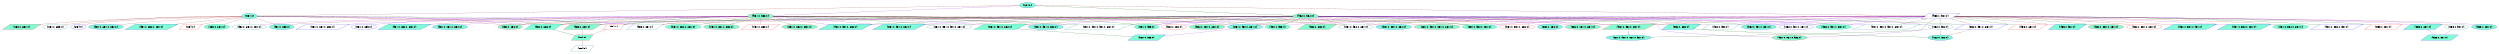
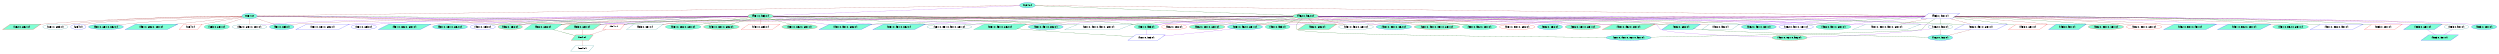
node "{d=1.0, c=3.0}": added
edge "{d=1.0, f=2.0, c=1.0}" -- "{c=1.0, d=1.0, e=1.0, f=1.0}": now "{a=2.0, b=2.0}" -- "{c=1.0, d=1.0, e=1.0, f=1.0}"
node "{h=1.0, i=3.0}": fillcolor aquamarine -> white
